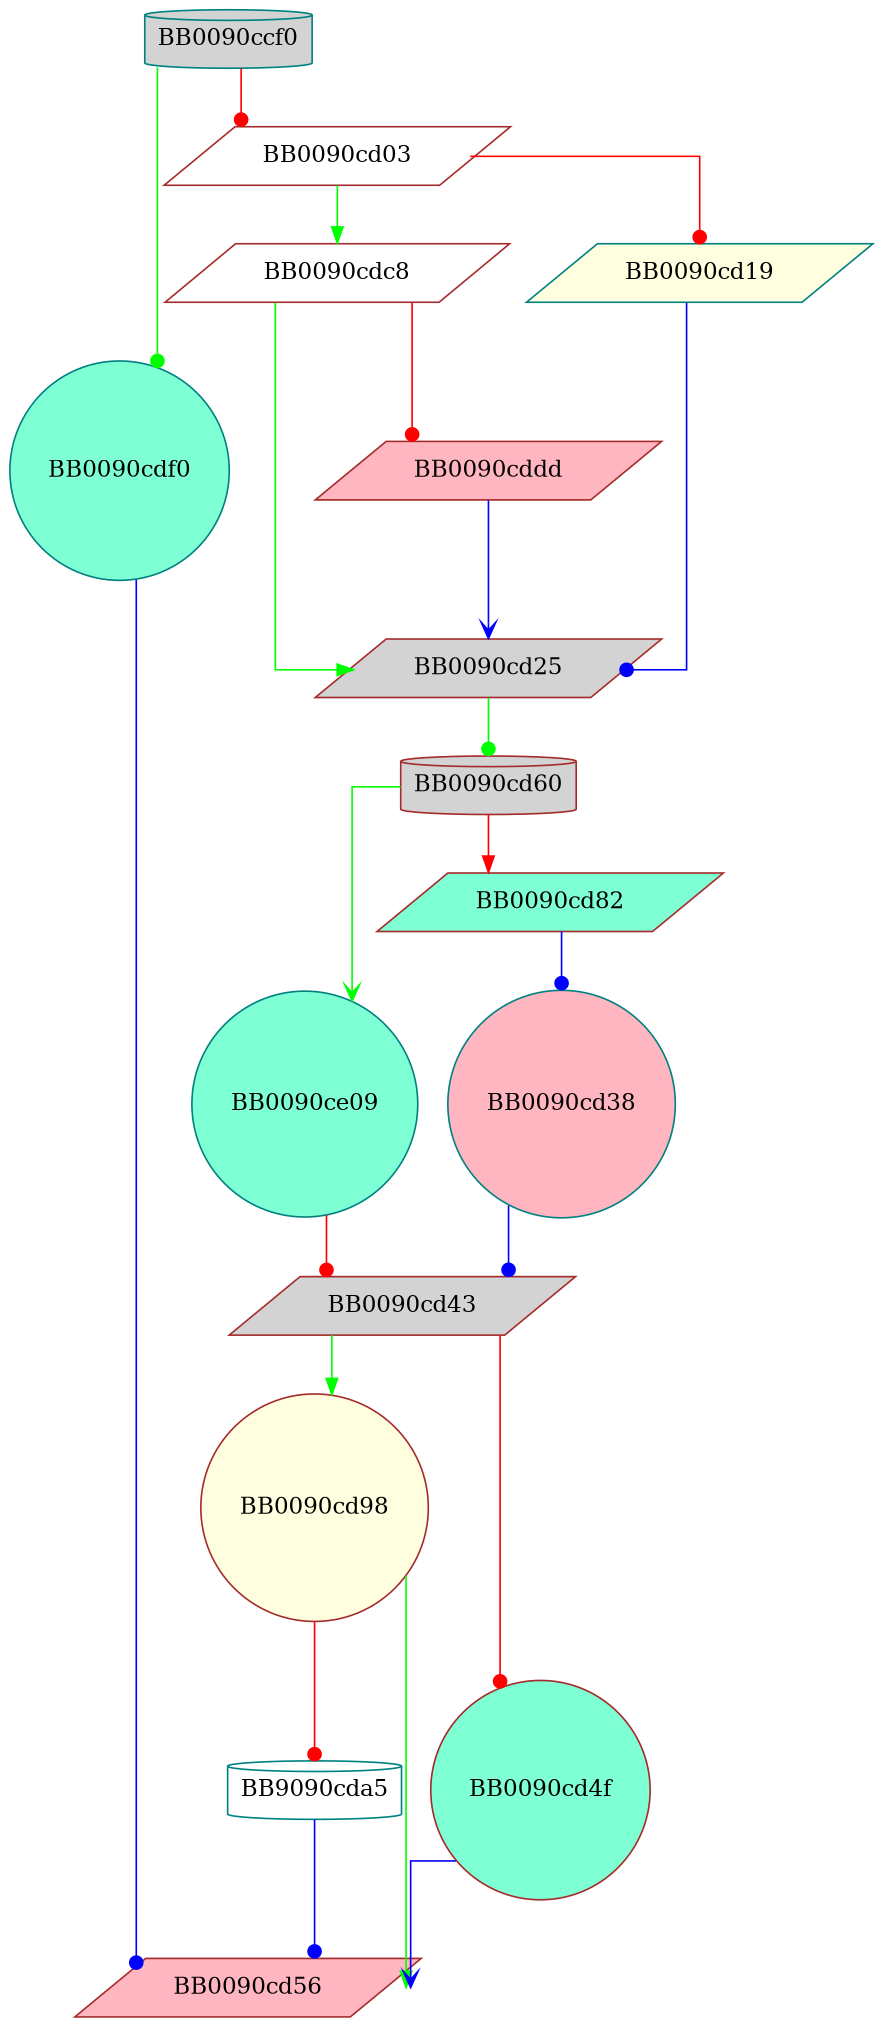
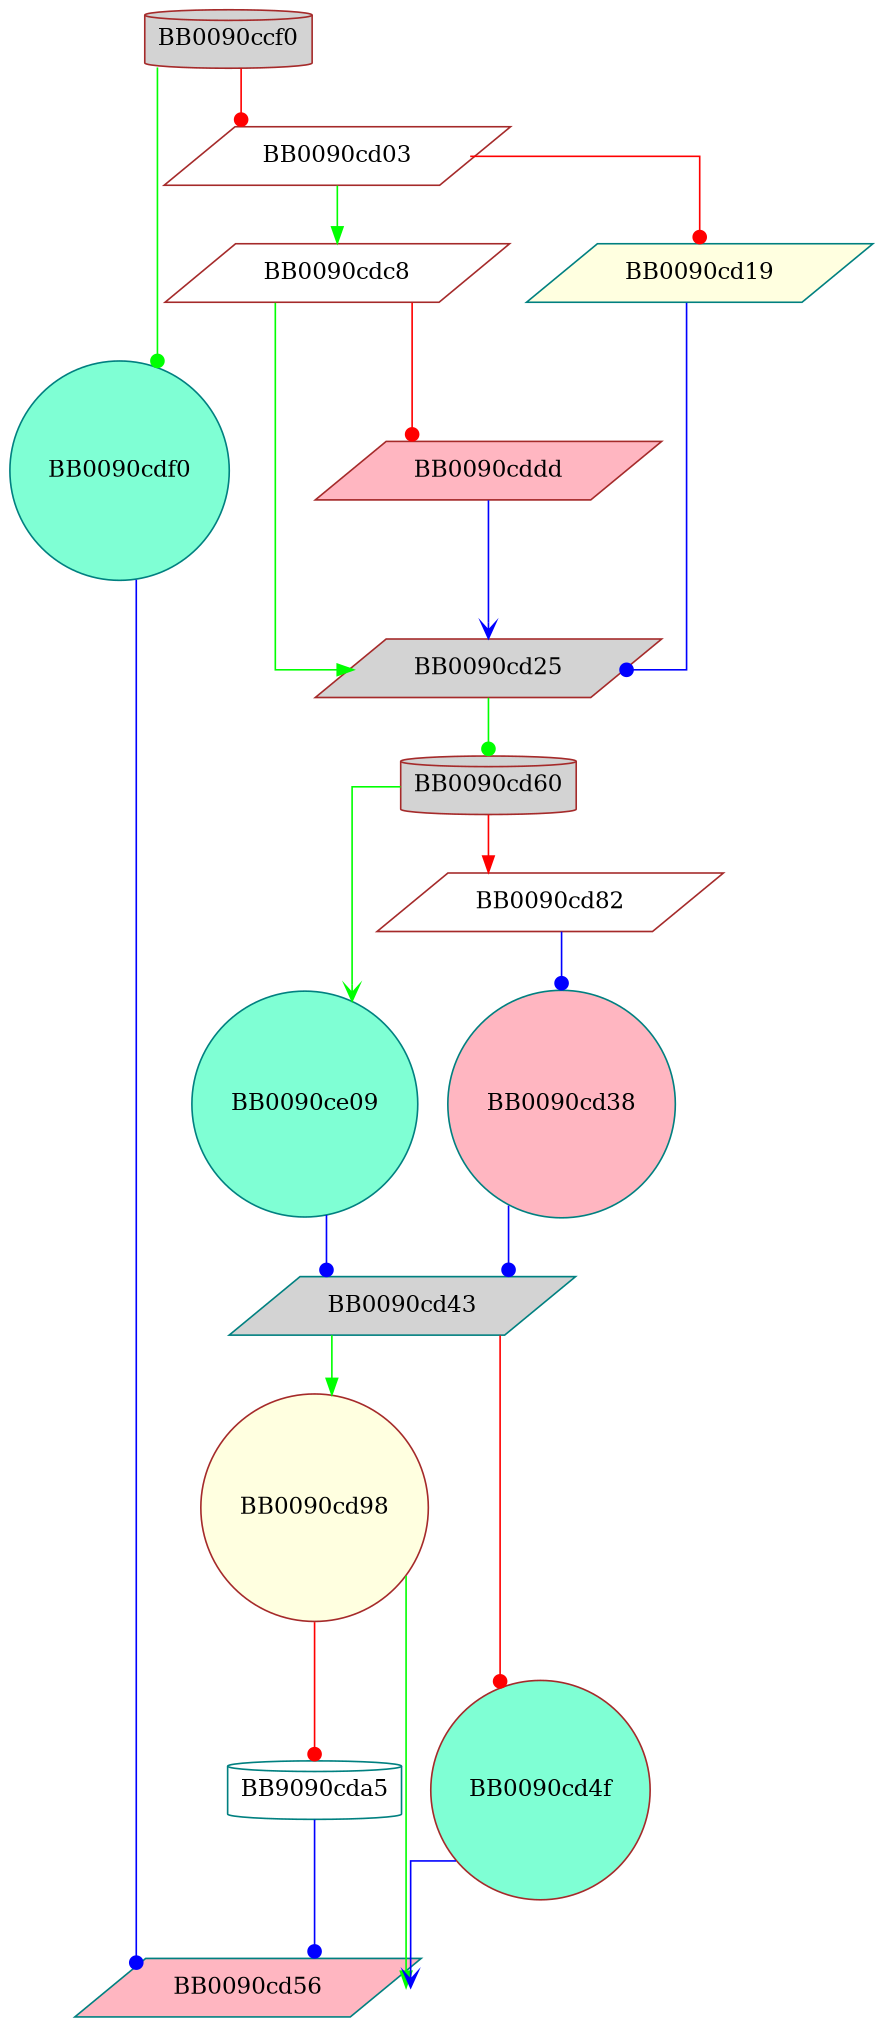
node "BB0090ccf0": color teal -> brown
node "BB0090cd82": fillcolor aquamarine -> white
edge "BB0090ce09" -> "BB0090cd43": color red -> blue
node "BB0090cd43": color brown -> teal
node "BB0090cd56": color brown -> teal
